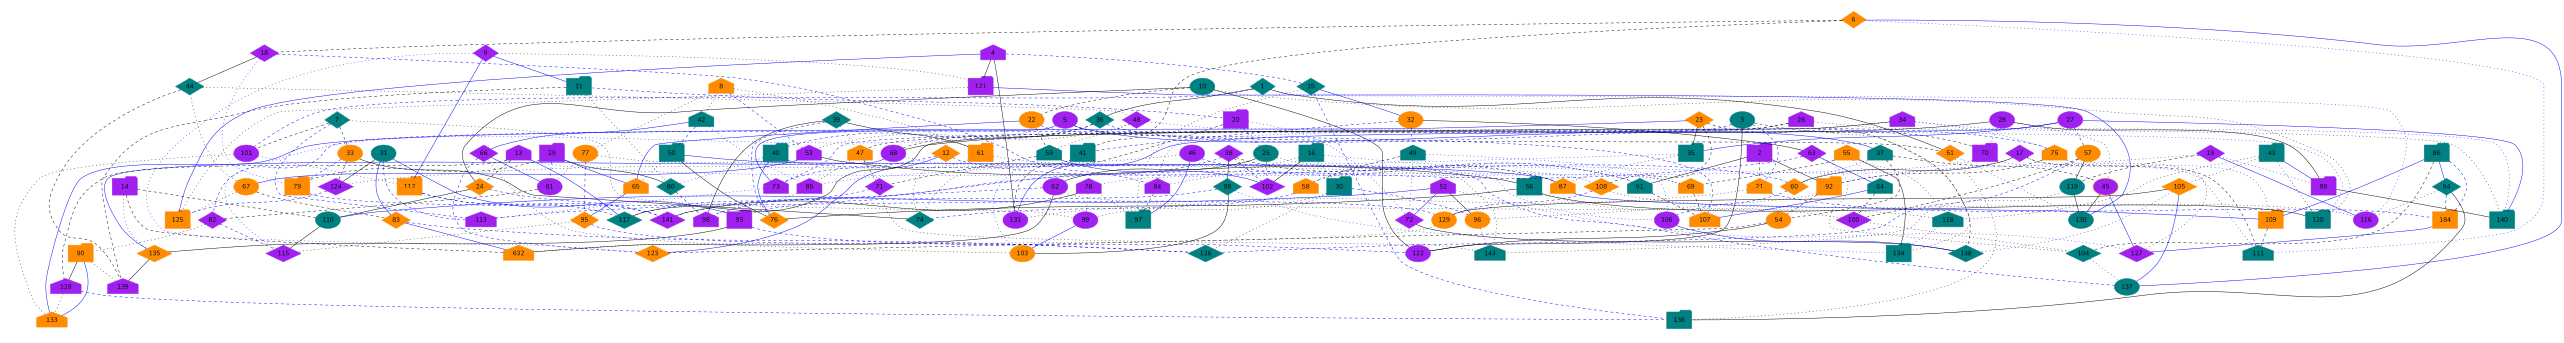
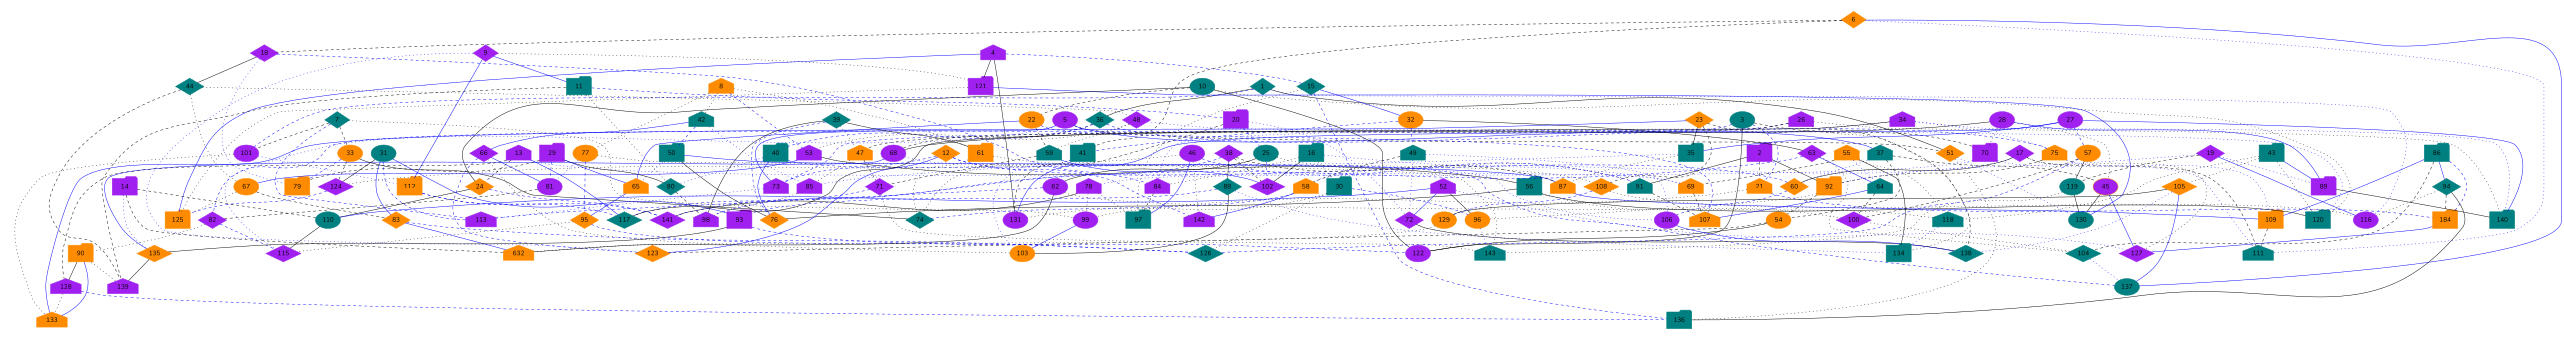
edge "28" -- "89": color black -> blue
edge "79" -- "129": removed
node "142": added
